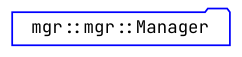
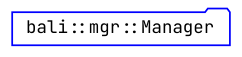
node "mgr::mgr::Manager": label "mgr::mgr::Manager" -> "bali::mgr::Manager"
